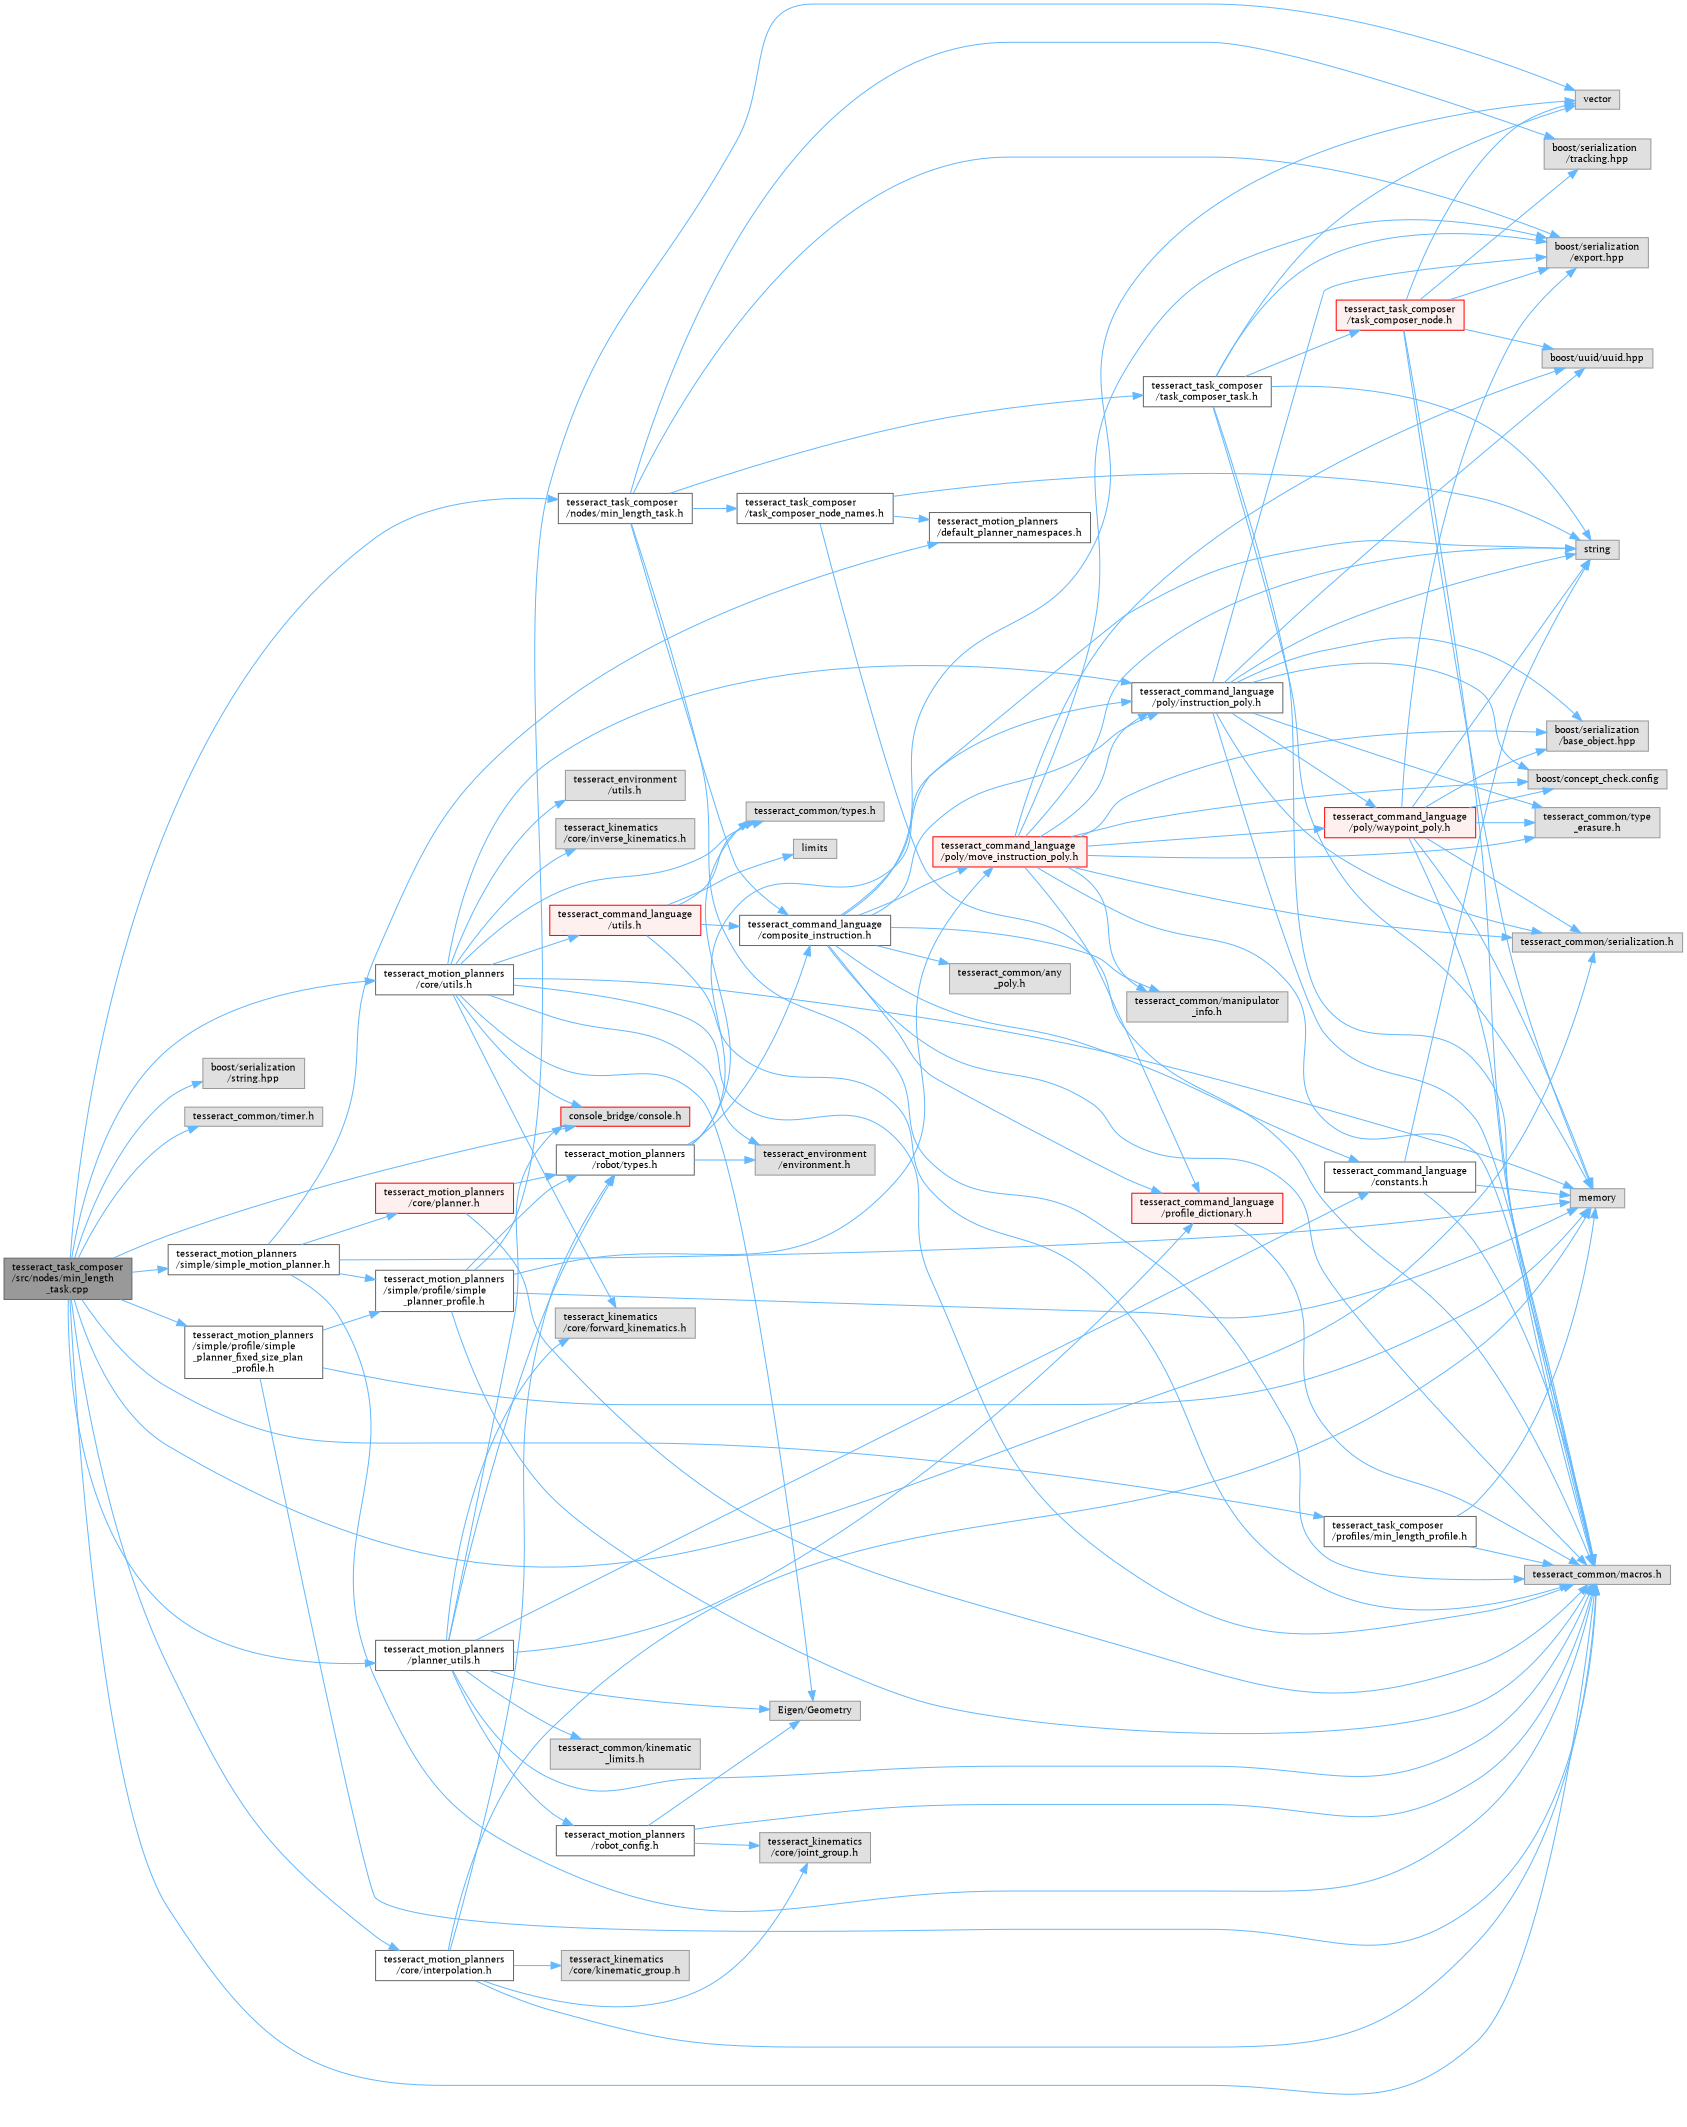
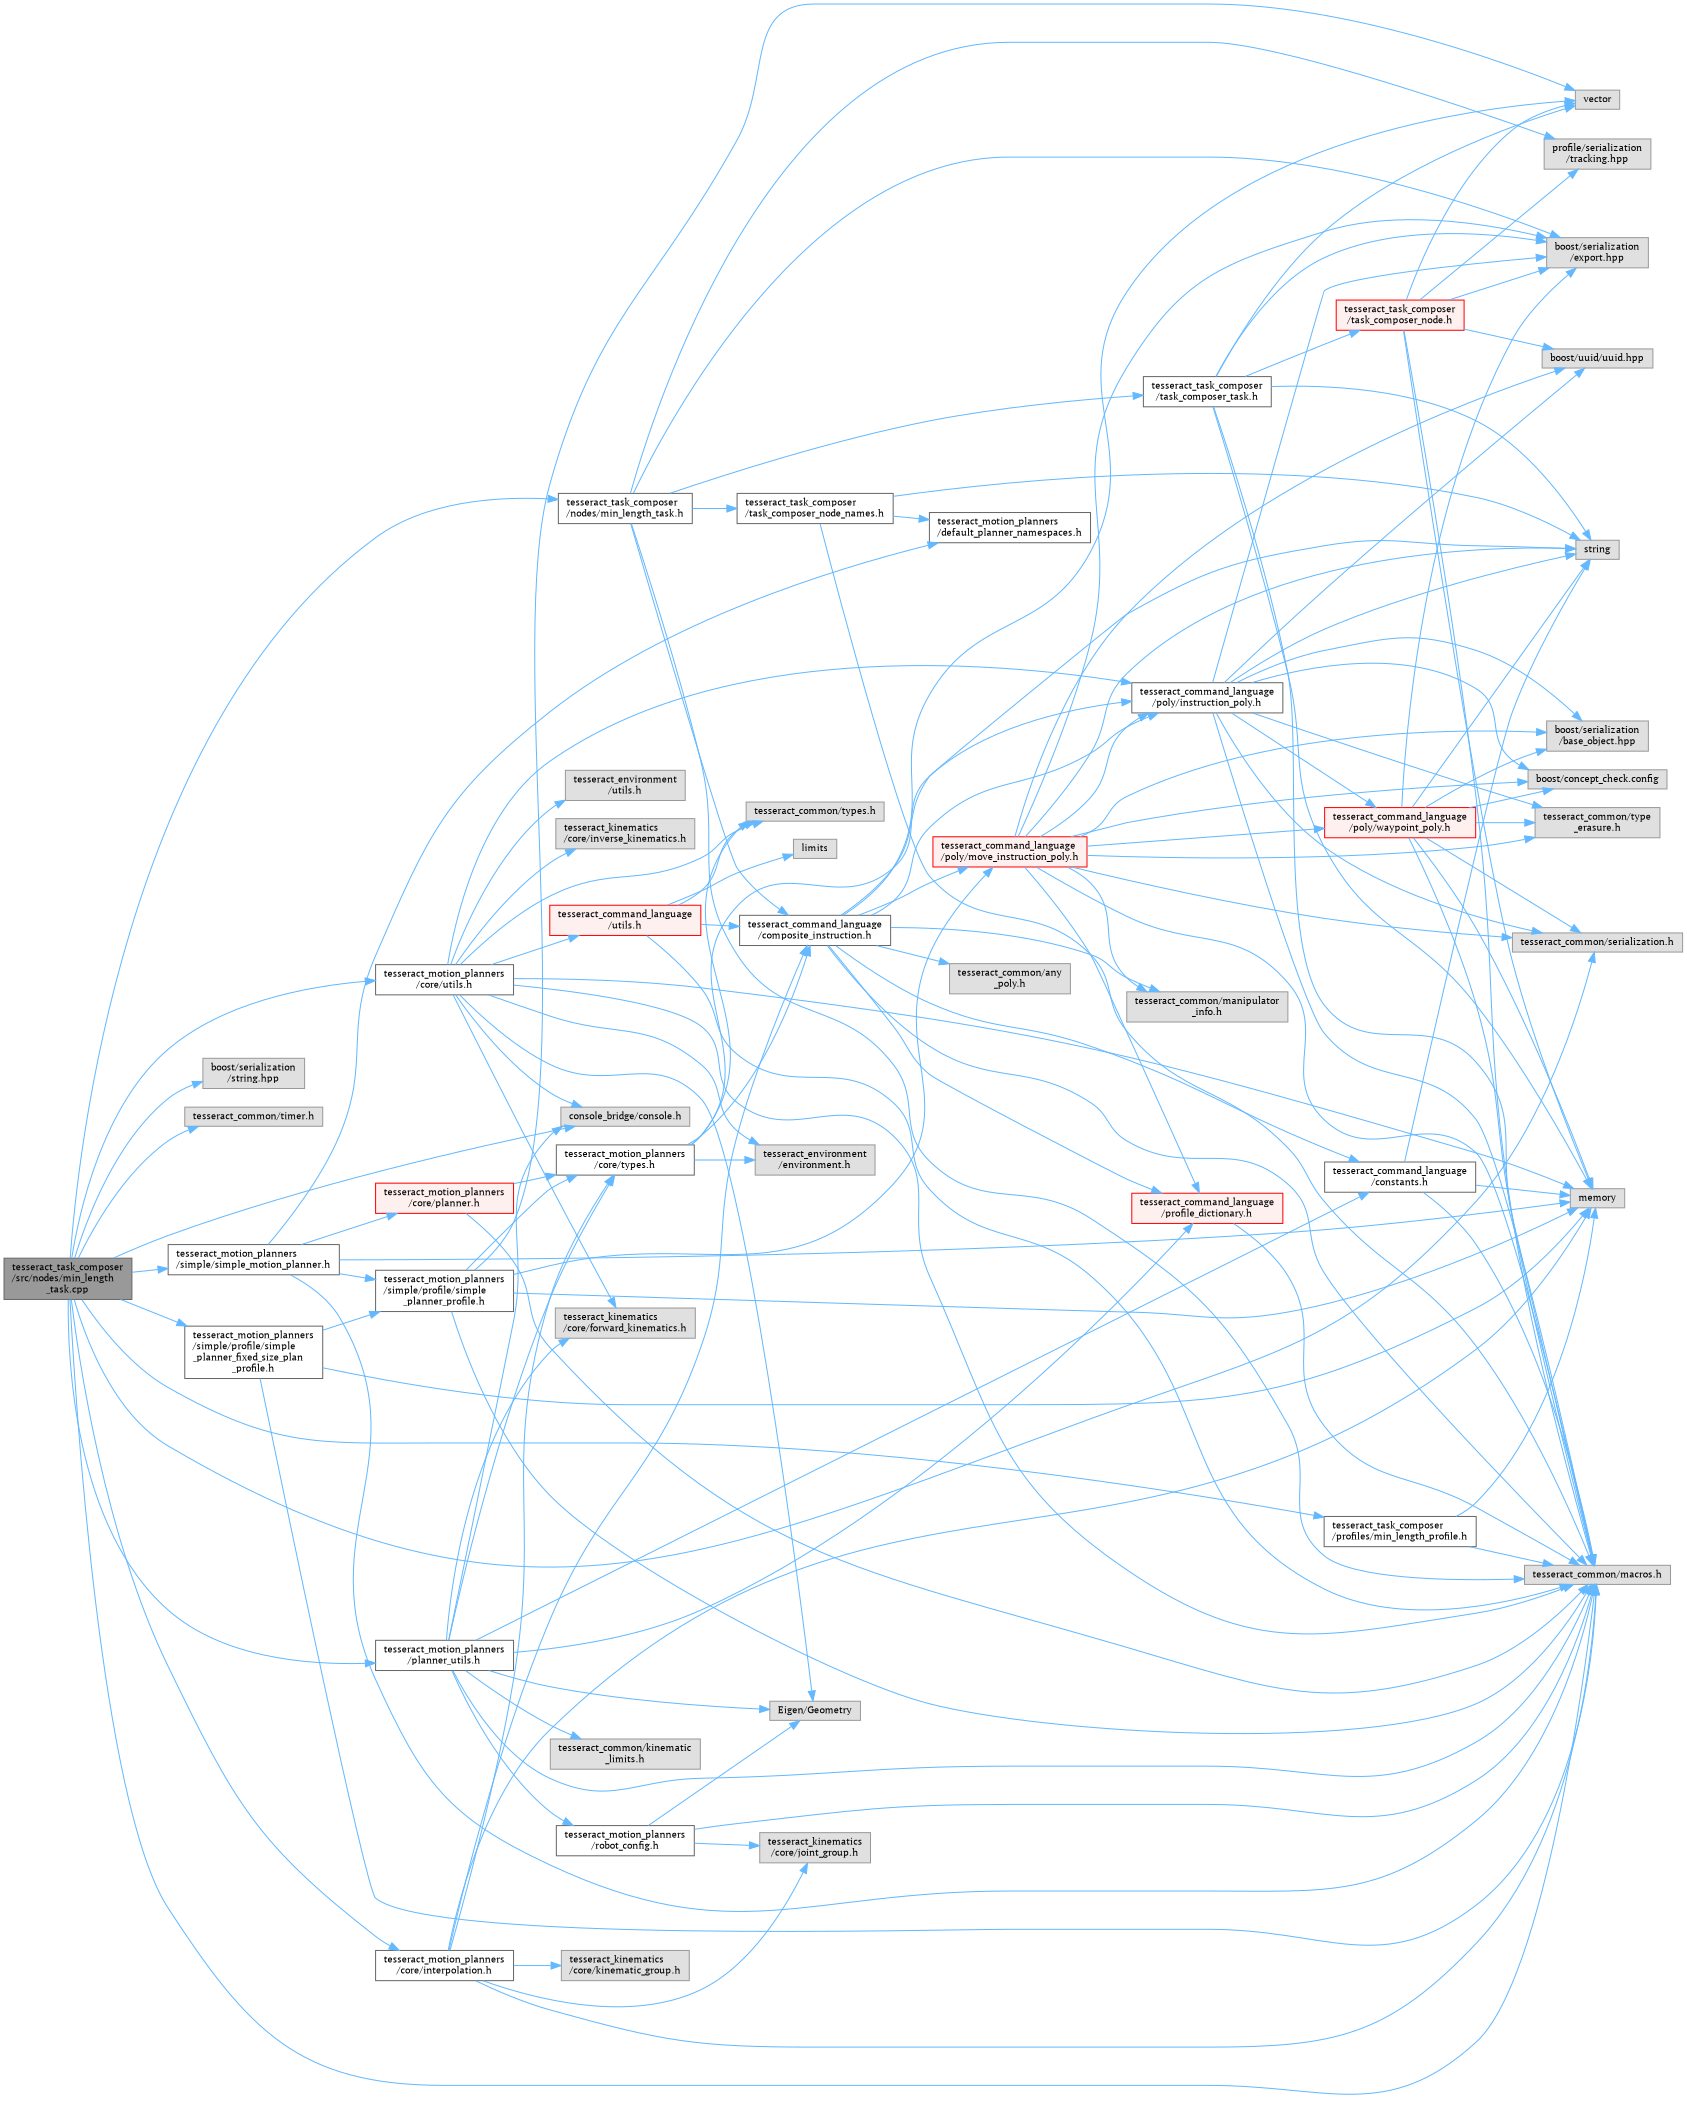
node "boost/serialization /tracking.hpp": label "boost/serialization /tracking.hpp" -> "profile/serialization /tracking.hpp"
node "console_bridge/console.h": color red -> grey60
node "tesseract_motion_planners /robot/types.h": label "tesseract_motion_planners /robot/types.h" -> "tesseract_motion_planners /core/types.h"
edge "tesseract_motion_planners /core/interpolation.h" -> "tesseract_command_language /composite_instruction.h": added
